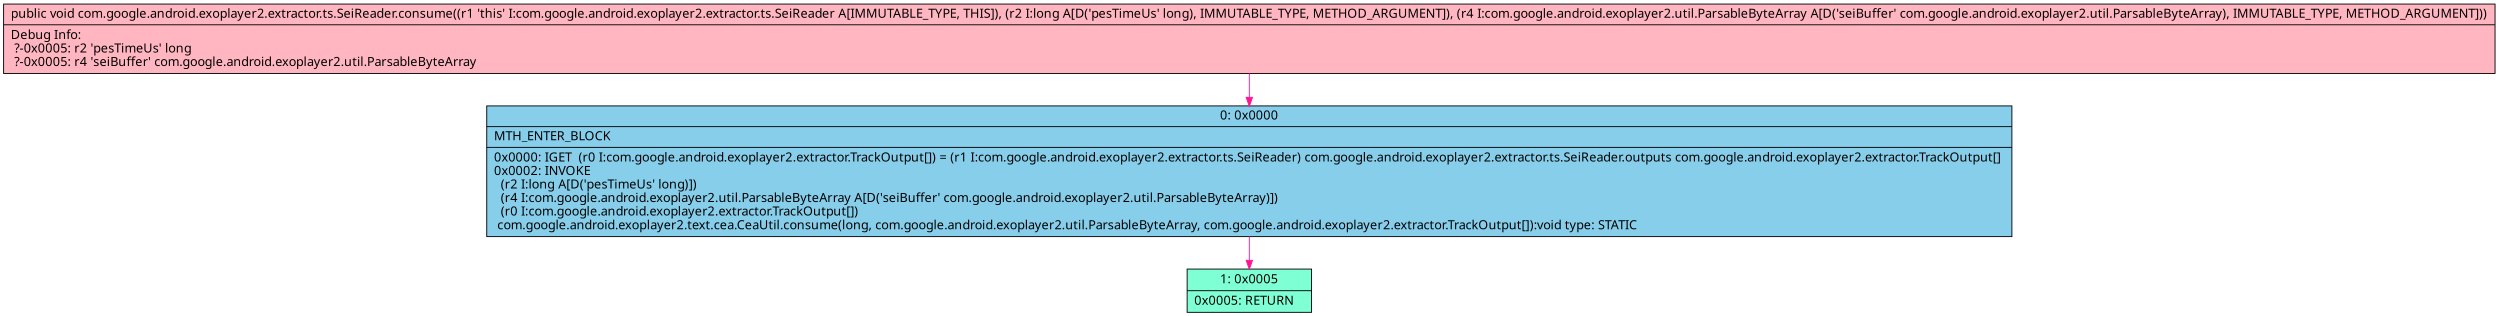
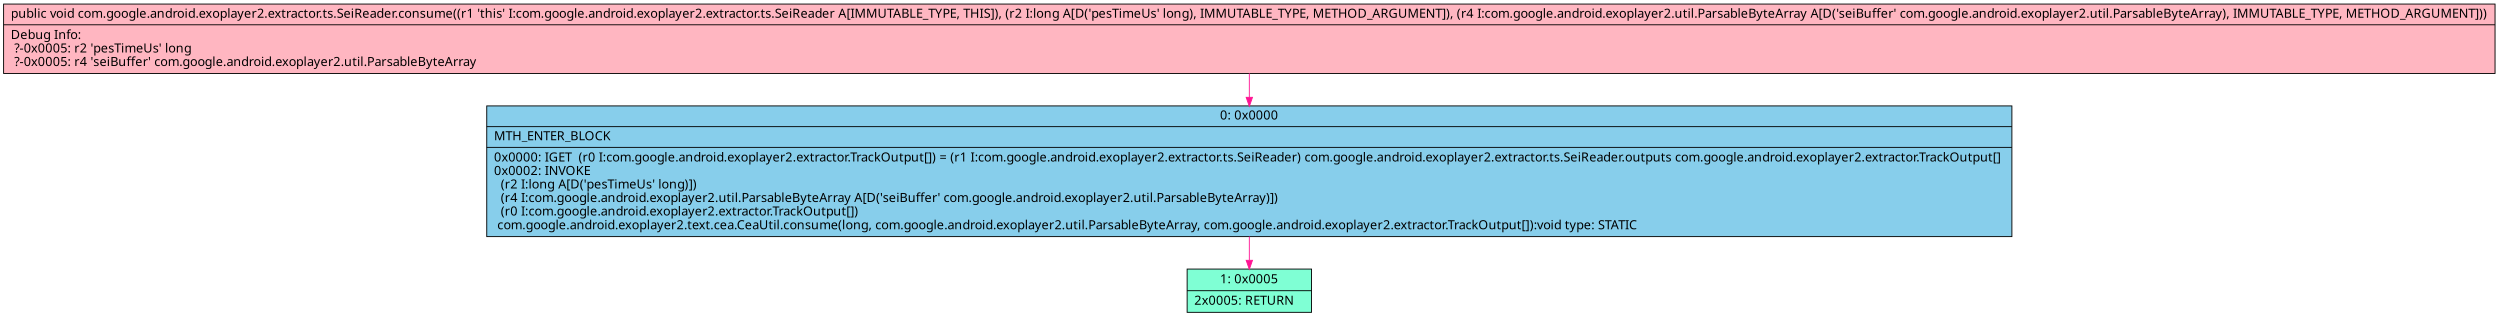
node "1: 0x0005": text "0x0005: RETURN" -> "2x0005: RETURN"
